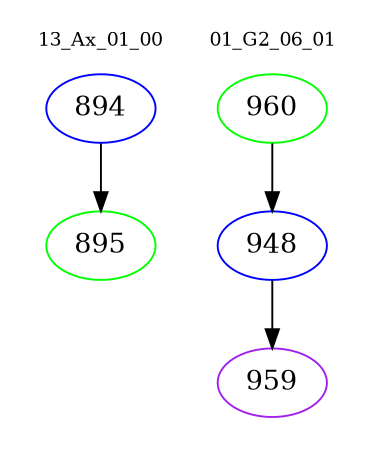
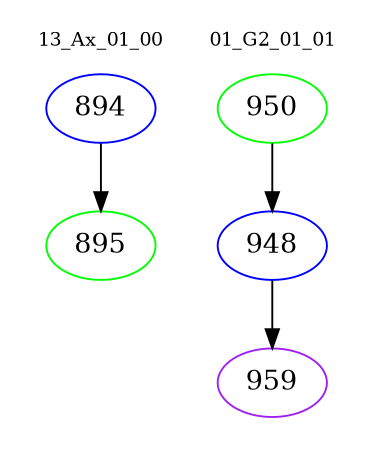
cluster "01_G2_06_01": label "01_G2_06_01" -> "01_G2_01_01"
node "960": label "960" -> "950"
